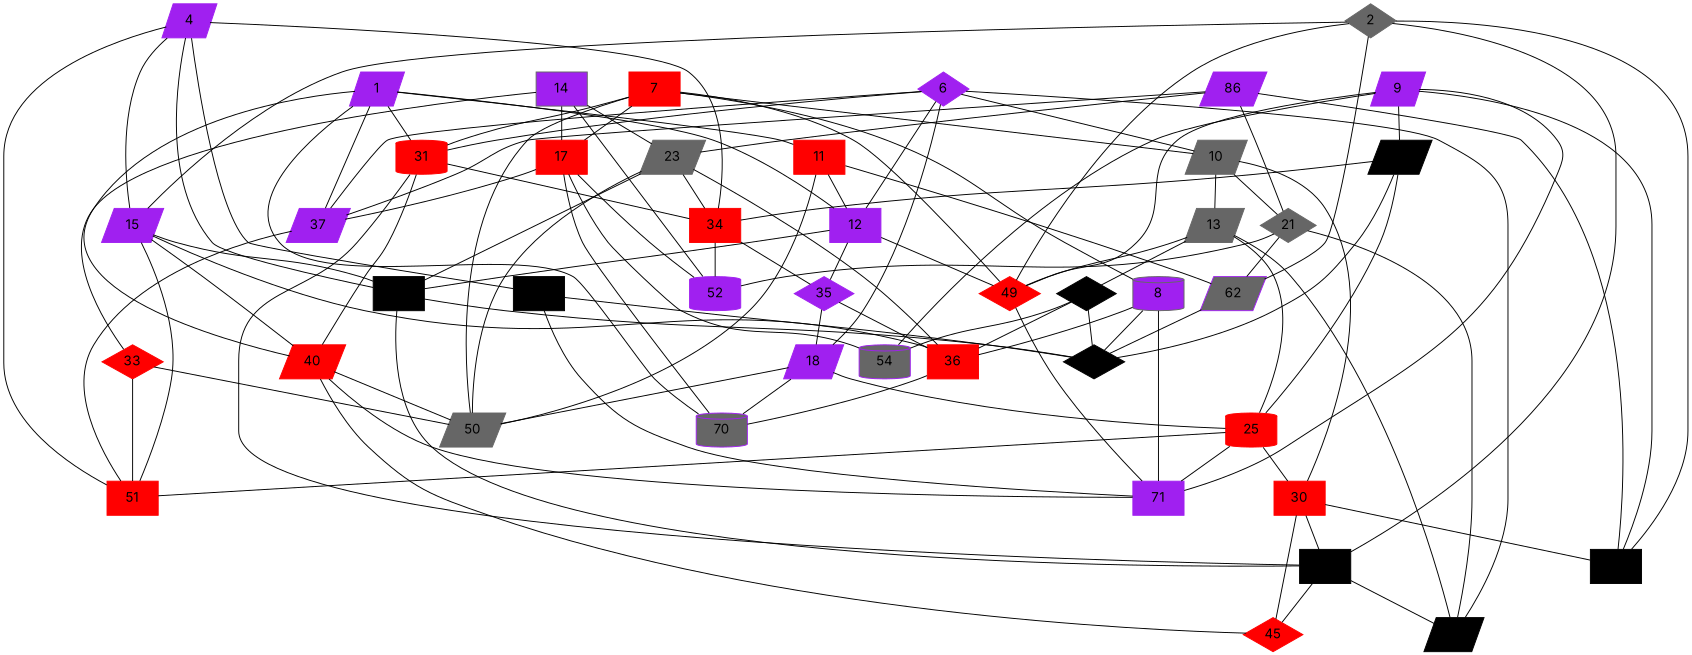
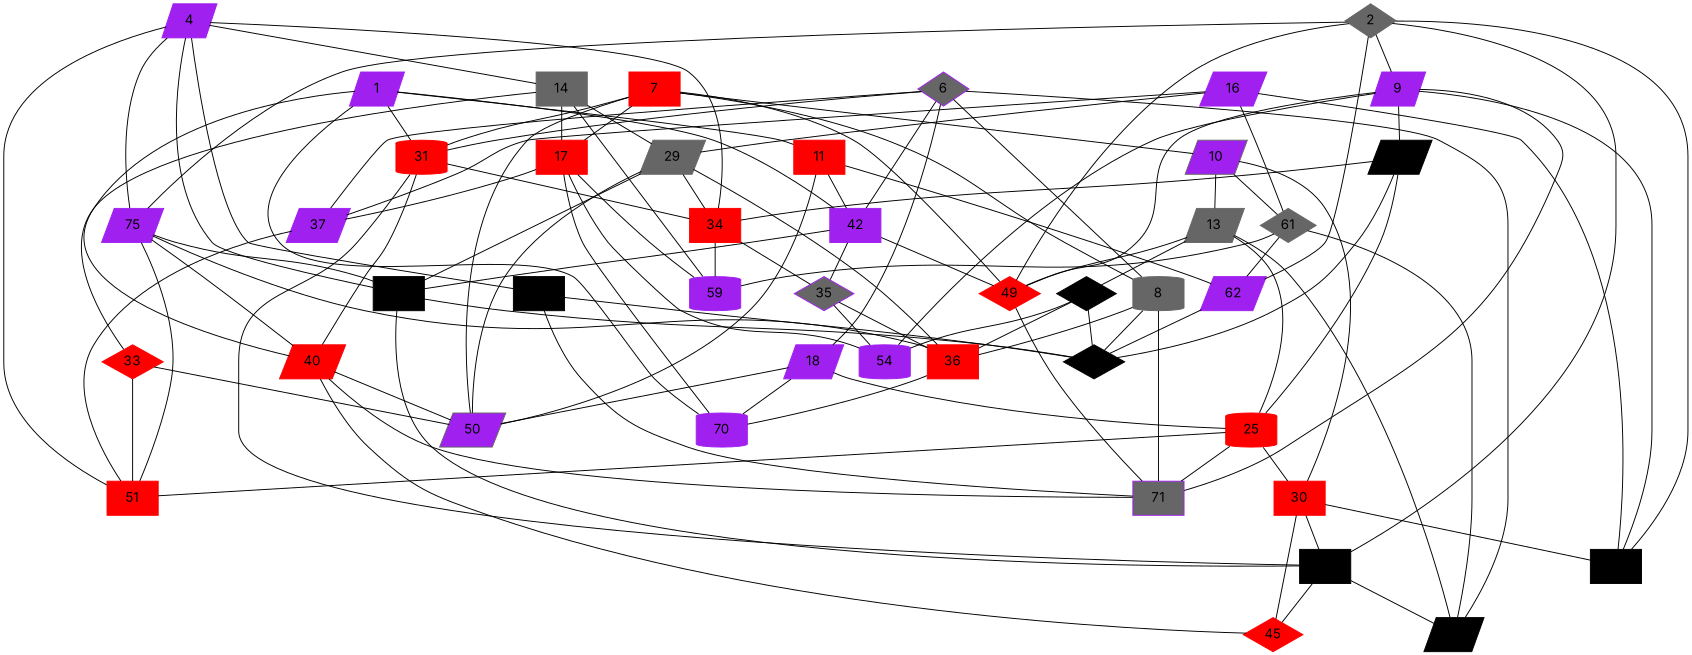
edge "2" -- "9": added
edge "4" -- "14": added
node "14": fillcolor purple -> gray40
node "6": fillcolor purple -> gray40
node "86": label "86" -> "16"
edge "6" -- "10": now "6" -- "8"
edge "1" -- "37": removed
node "23": label "23" -> "29"
node "10": fillcolor gray40 -> purple
node "15": label "15" -> "75"
node "12": label "12" -> "42"
node "21": label "21" -> "61"
node "52": label "52" -> "59"
node "35": fillcolor purple -> gray40
node "8": fillcolor purple -> gray40
node "62": fillcolor gray40 -> purple
edge "35" -- "18": now "35" -- "54"
node "54": fillcolor gray40 -> purple
node "50": fillcolor gray40 -> purple
node "70": fillcolor gray40 -> purple
node "71": fillcolor purple -> gray40
